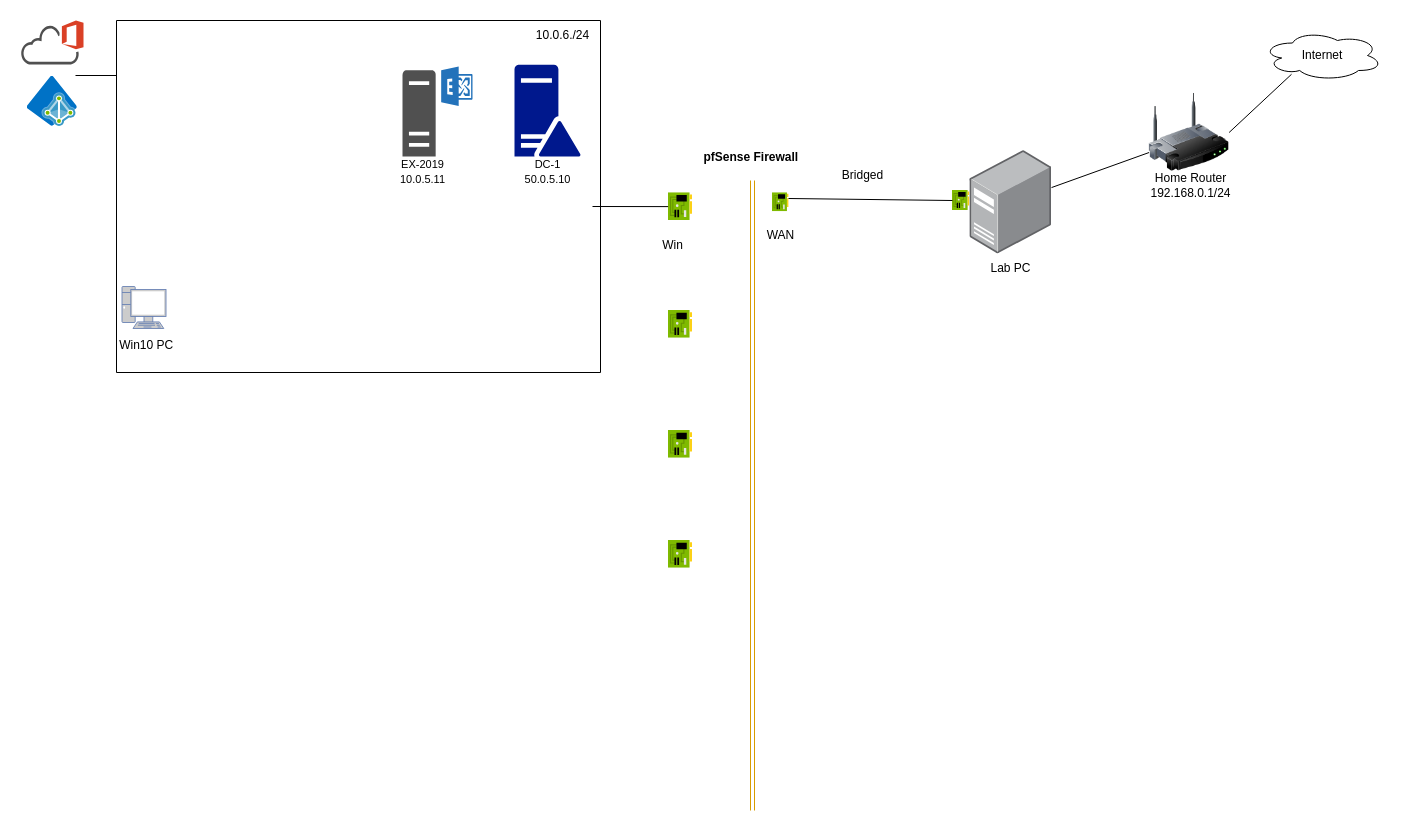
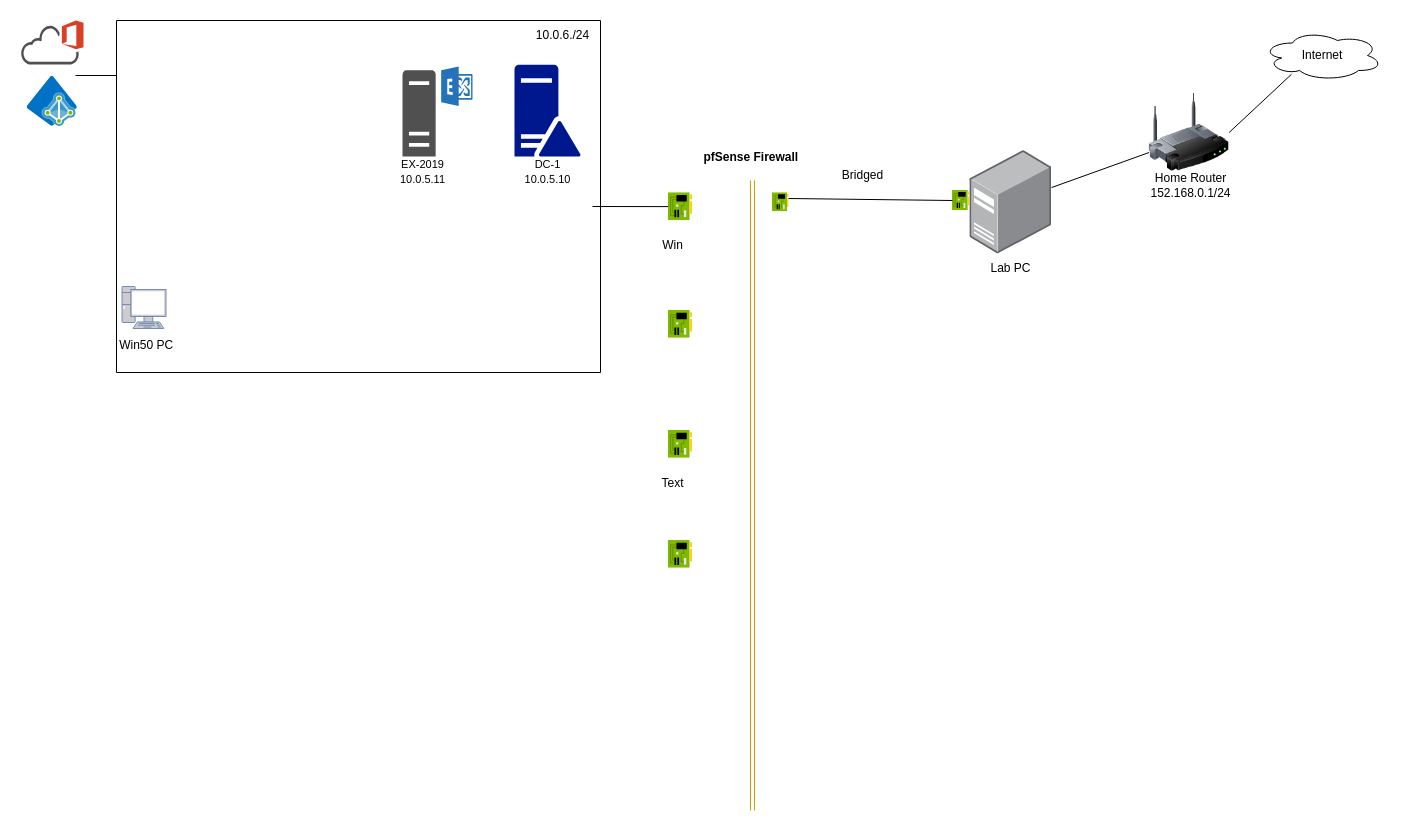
node "DC-1 50.0.5.10": label "DC-1 50.0.5.10" -> "DC-1 10.0.5.10"
node "Home Router 192.168.0.1/24": label "Home Router 192.168.0.1/24" -> "Home Router 152.168.0.1/24"
node "WAN": removed
node "Win10 PC": label "Win10 PC" -> "Win50 PC"
node "Text": added
